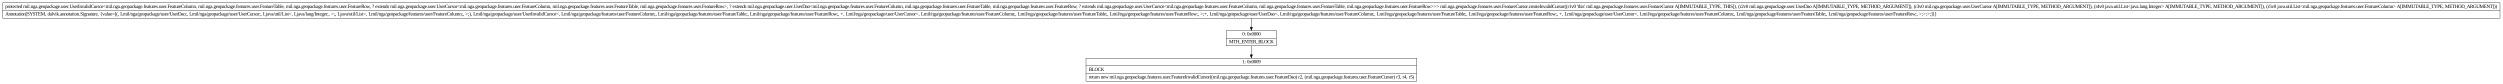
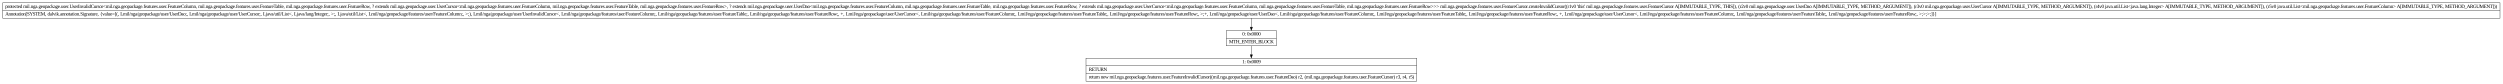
node "1: 0x0009": text "BLOCK" -> "RETURN"
